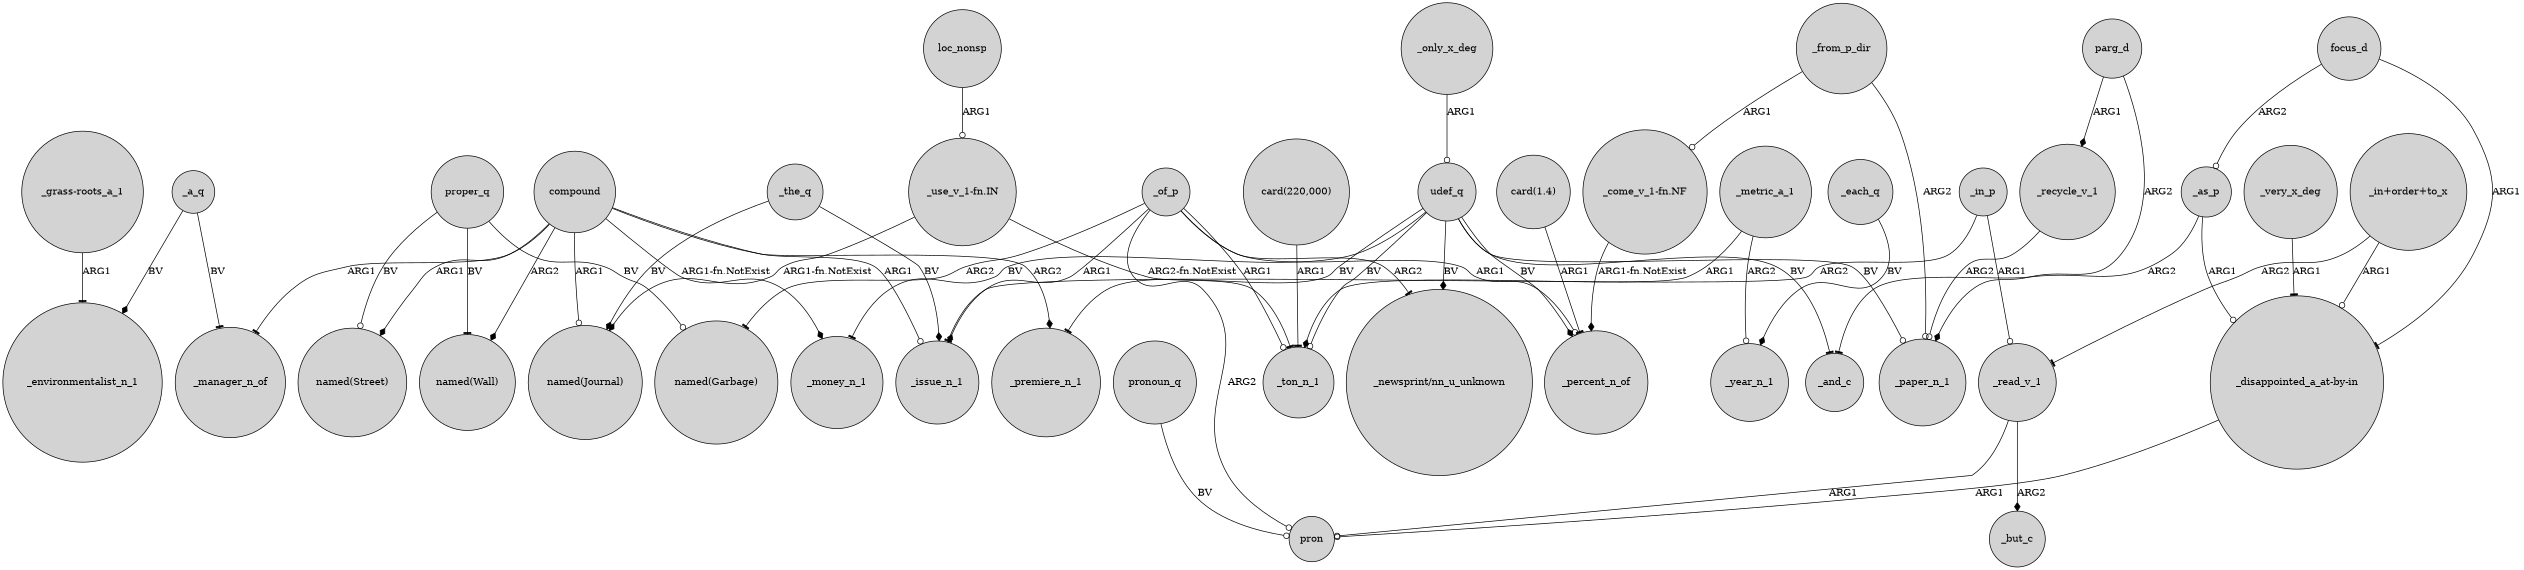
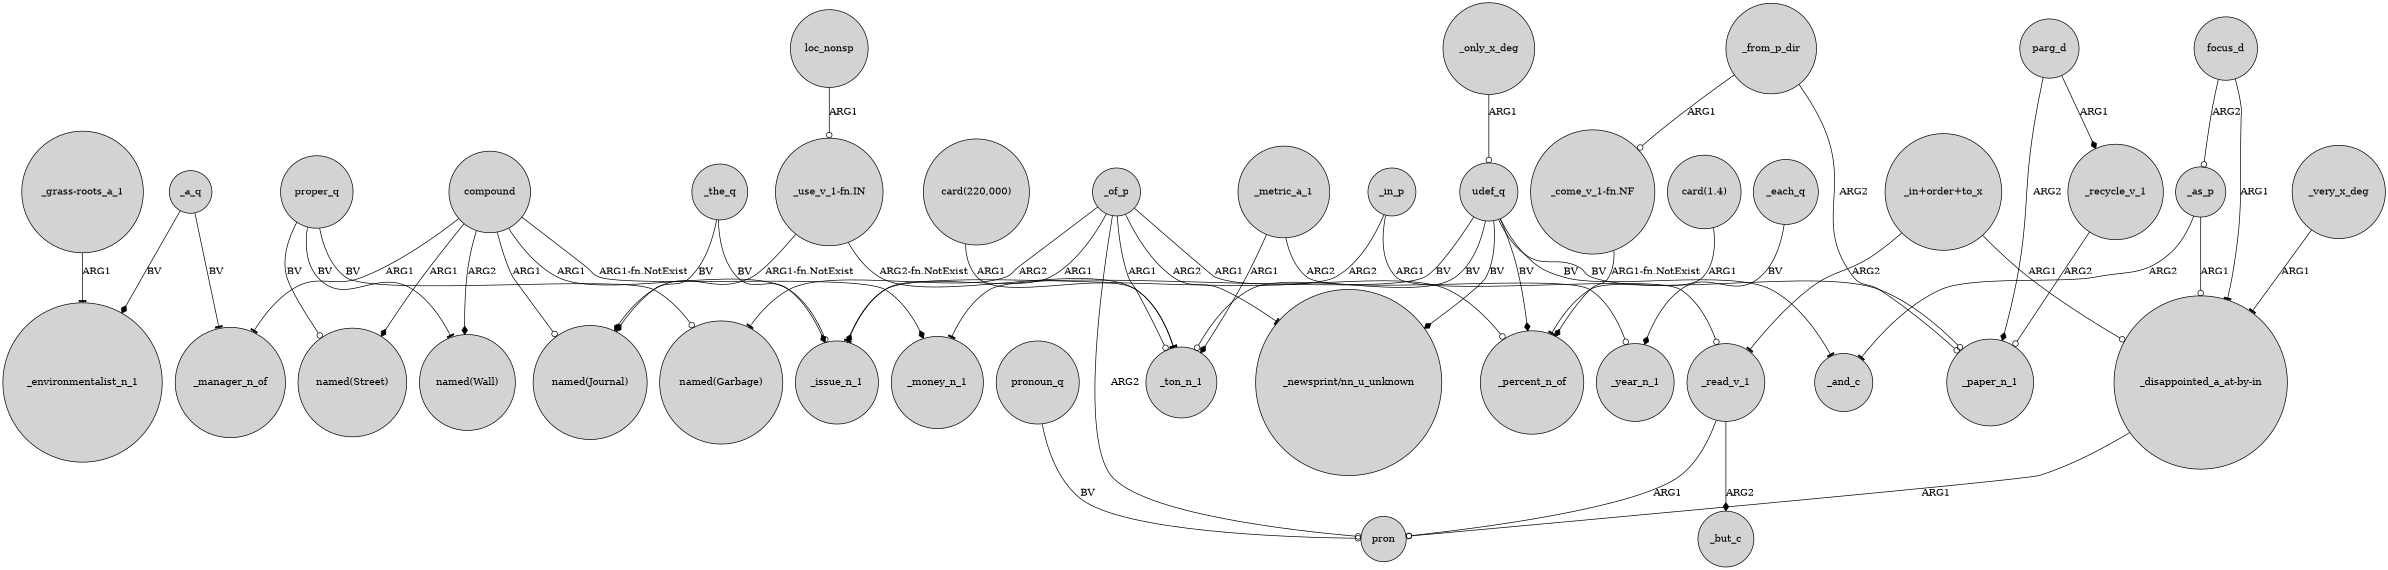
node "_premiere_n_1": removed
